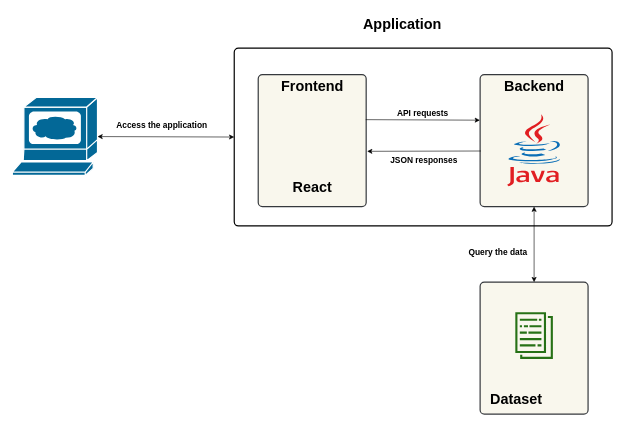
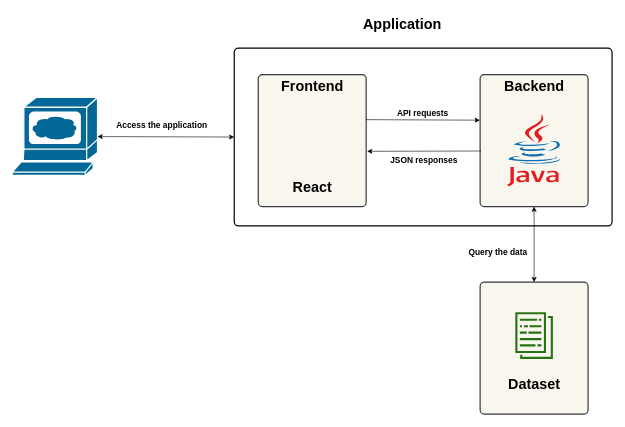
node "Dataset": moved (516, 399) -> (534, 384)
